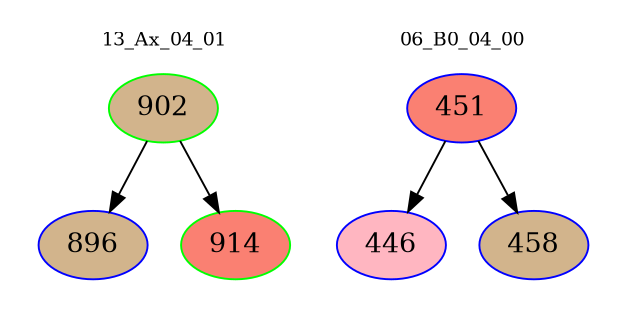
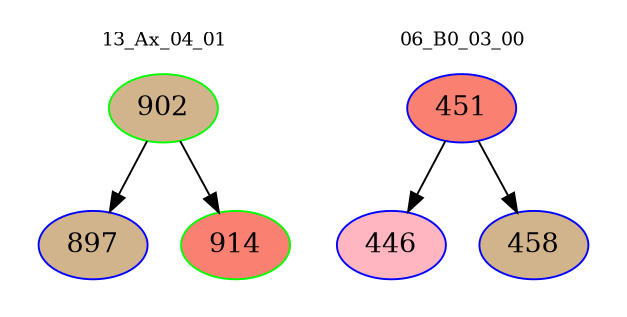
cluster "06_B0_04_00": label "06_B0_04_00" -> "06_B0_03_00"
node "896": label "896" -> "897"
